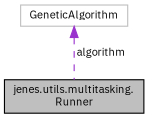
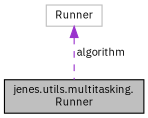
node "GeneticAlgorithm": label "GeneticAlgorithm" -> "Runner"
